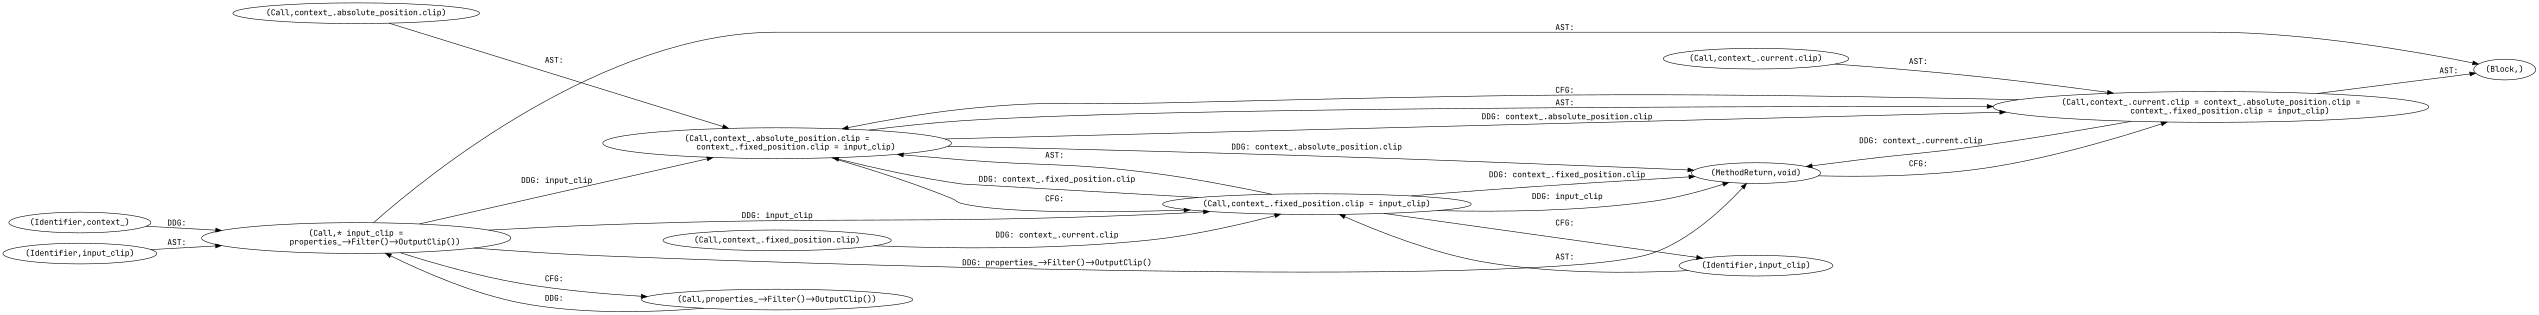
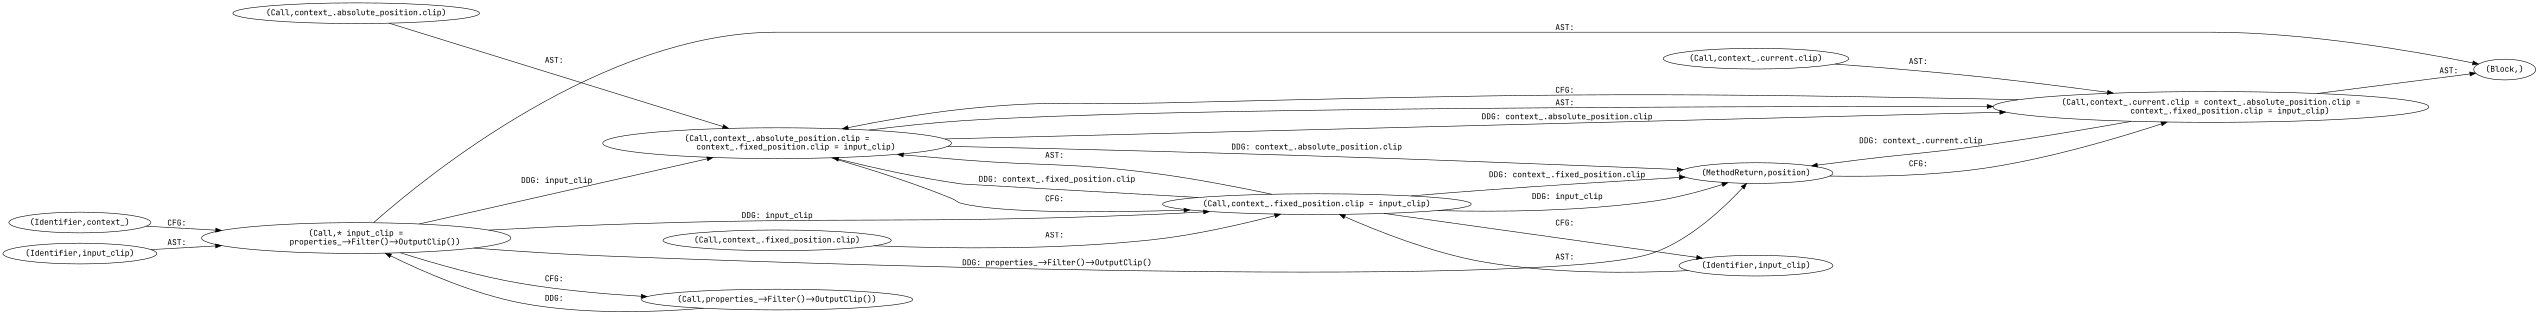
node "(MethodReturn,void)": label "(MethodReturn,void)" -> "(MethodReturn,position)"
edge "(Identifier,context_)" -> "(Call,* input_clip = properties_->Filter()->OutputClip())": label "DDG: " -> "CFG: "
edge "(Call,context_.fixed_position.clip)" -> "(Call,context_.fixed_position.clip = input_clip)": label "DDG: context_.current.clip" -> "AST: "
